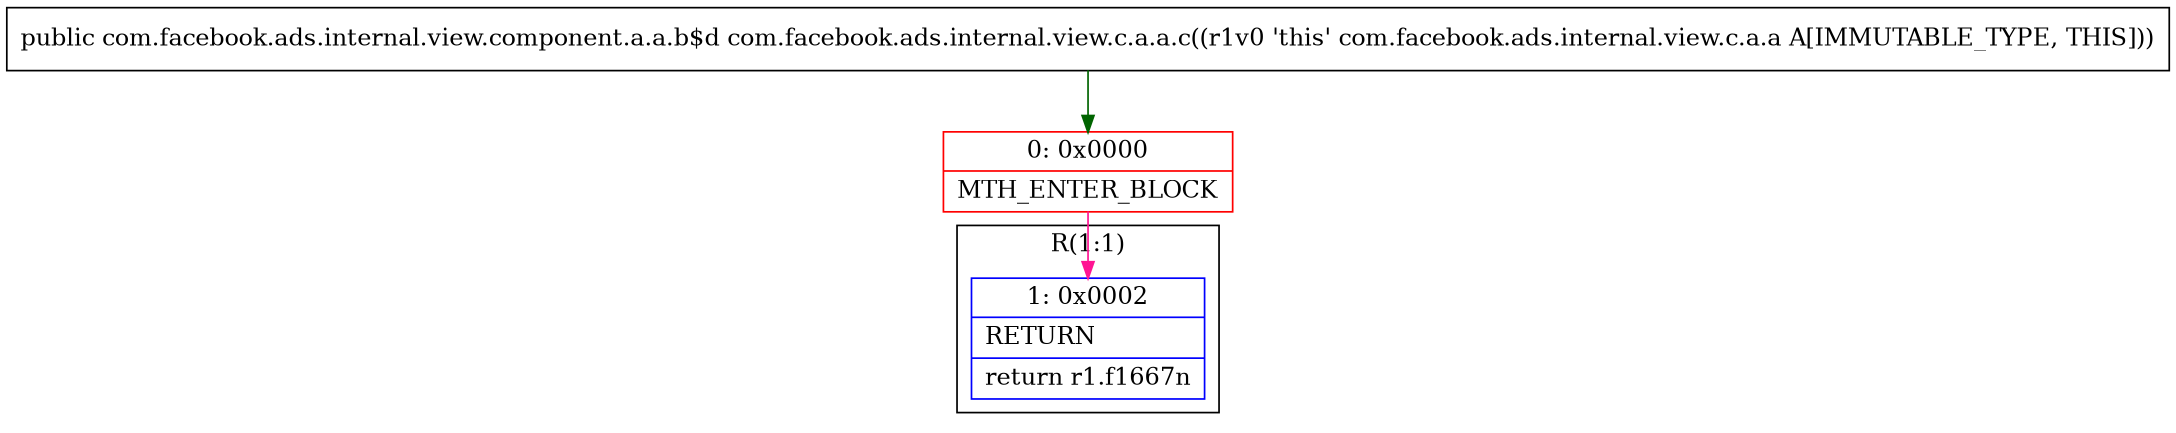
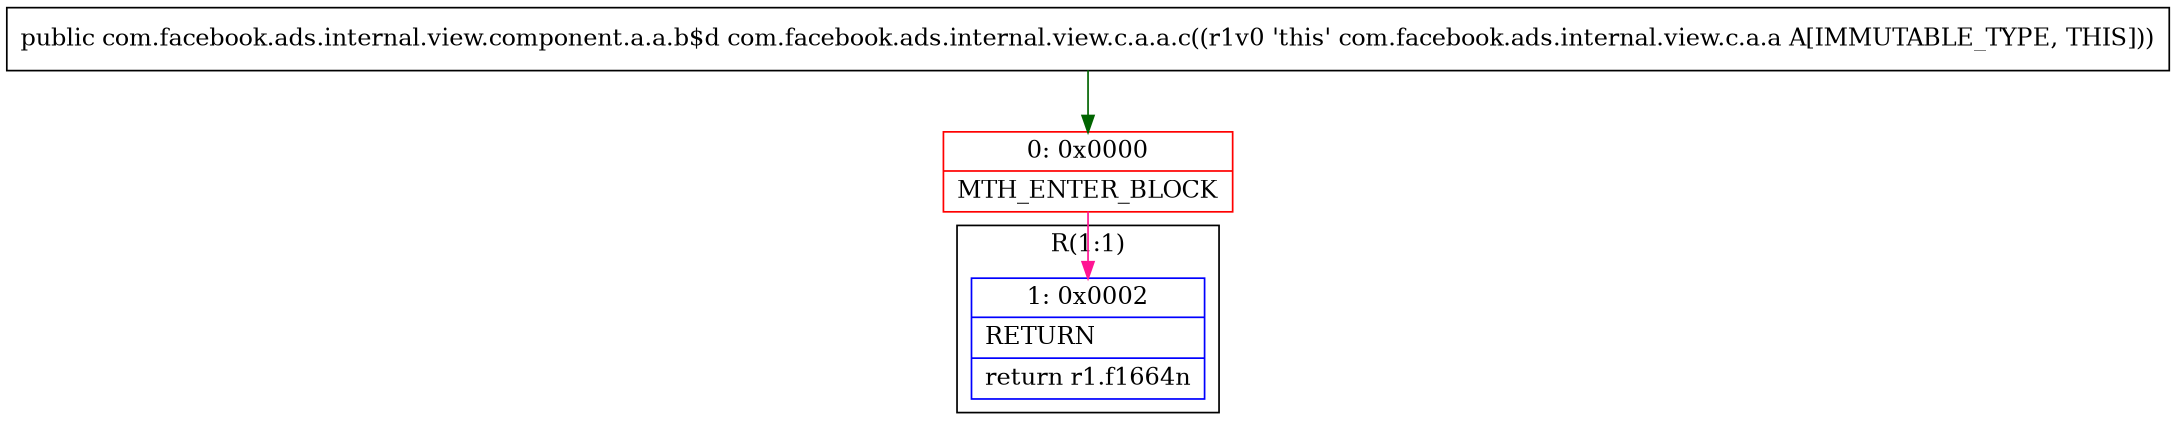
node "1: 0x0002": text "return r1.f1667n" -> "return r1.f1664n"
